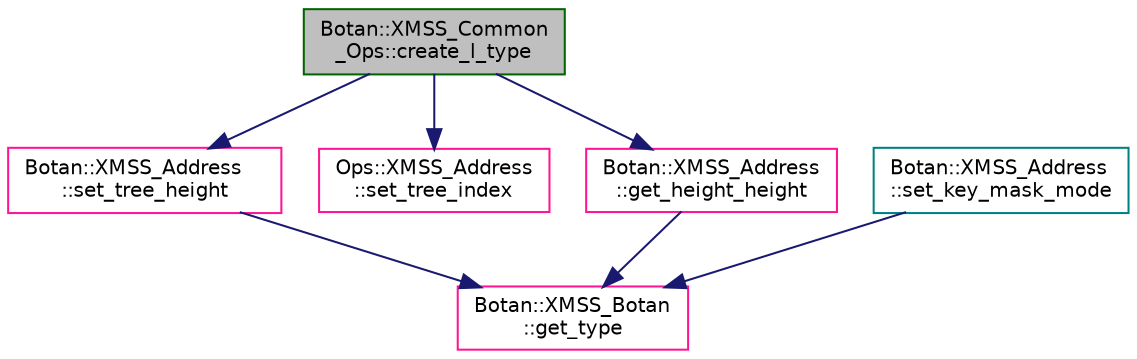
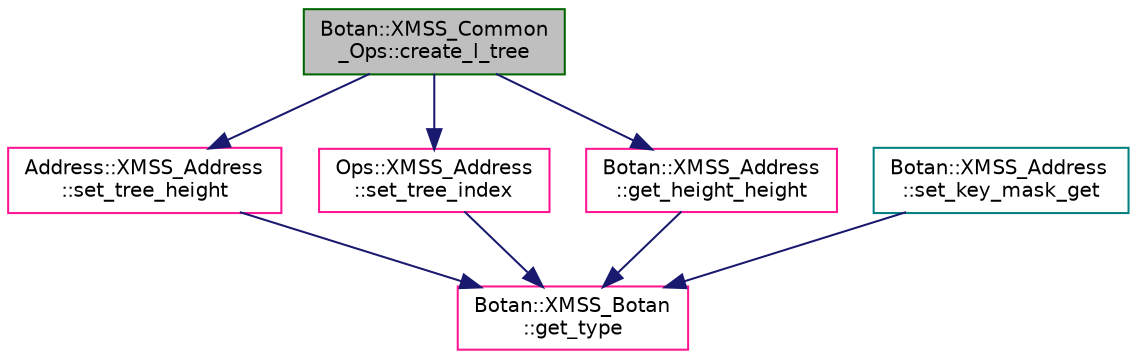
node "Botan::XMSS_Common _Ops::create_l_type": label "Botan::XMSS_Common _Ops::create_l_type" -> "Botan::XMSS_Common _Ops::create_l_tree"
node "Botan::XMSS_Address ::set_tree_height": label "Botan::XMSS_Address ::set_tree_height" -> "Address::XMSS_Address ::set_tree_height"
node "Botan::XMSS_Address ::set_key_mask_mode": label "Botan::XMSS_Address ::set_key_mask_mode" -> "Botan::XMSS_Address ::set_key_mask_get"
edge "Ops::XMSS_Address ::set_tree_index" -> "Botan::XMSS_Botan ::get_type": added
